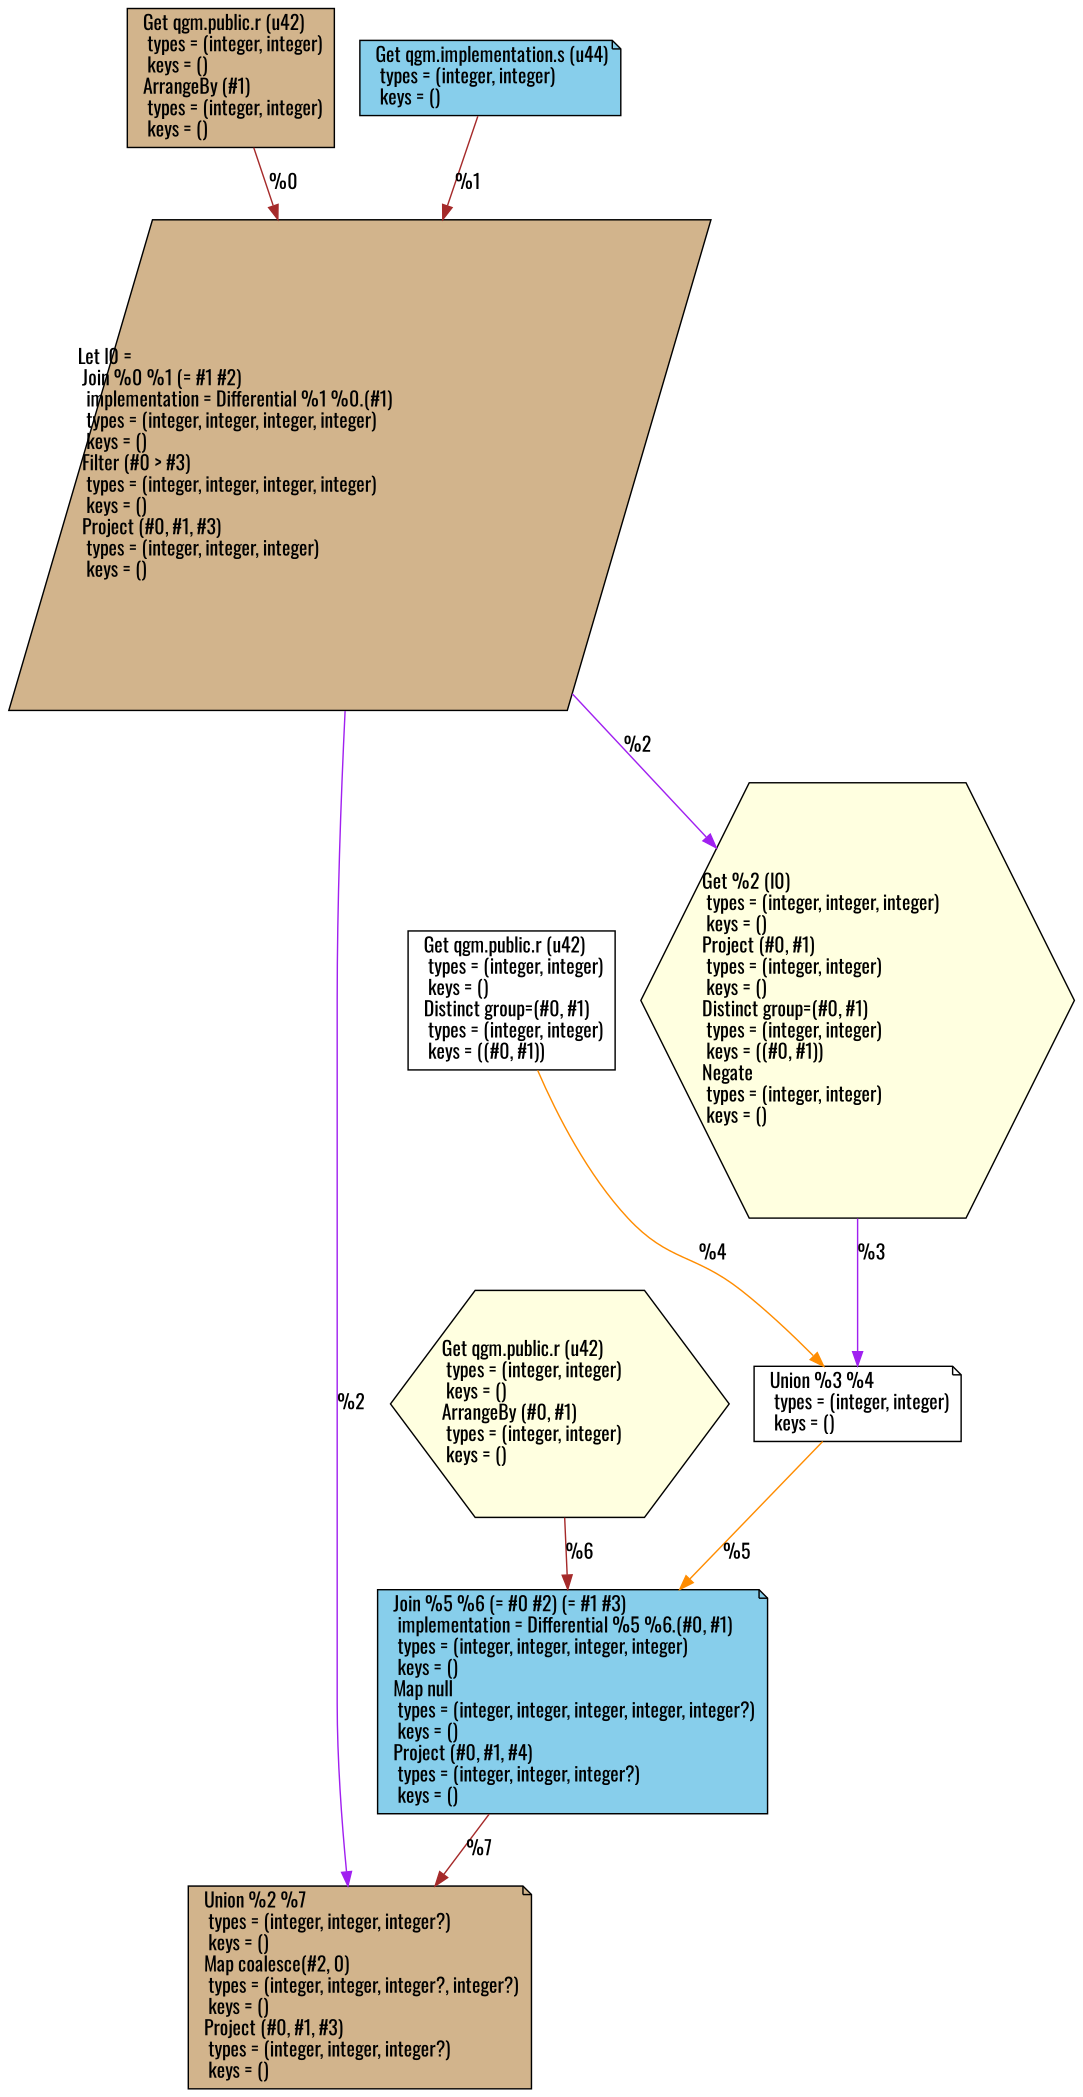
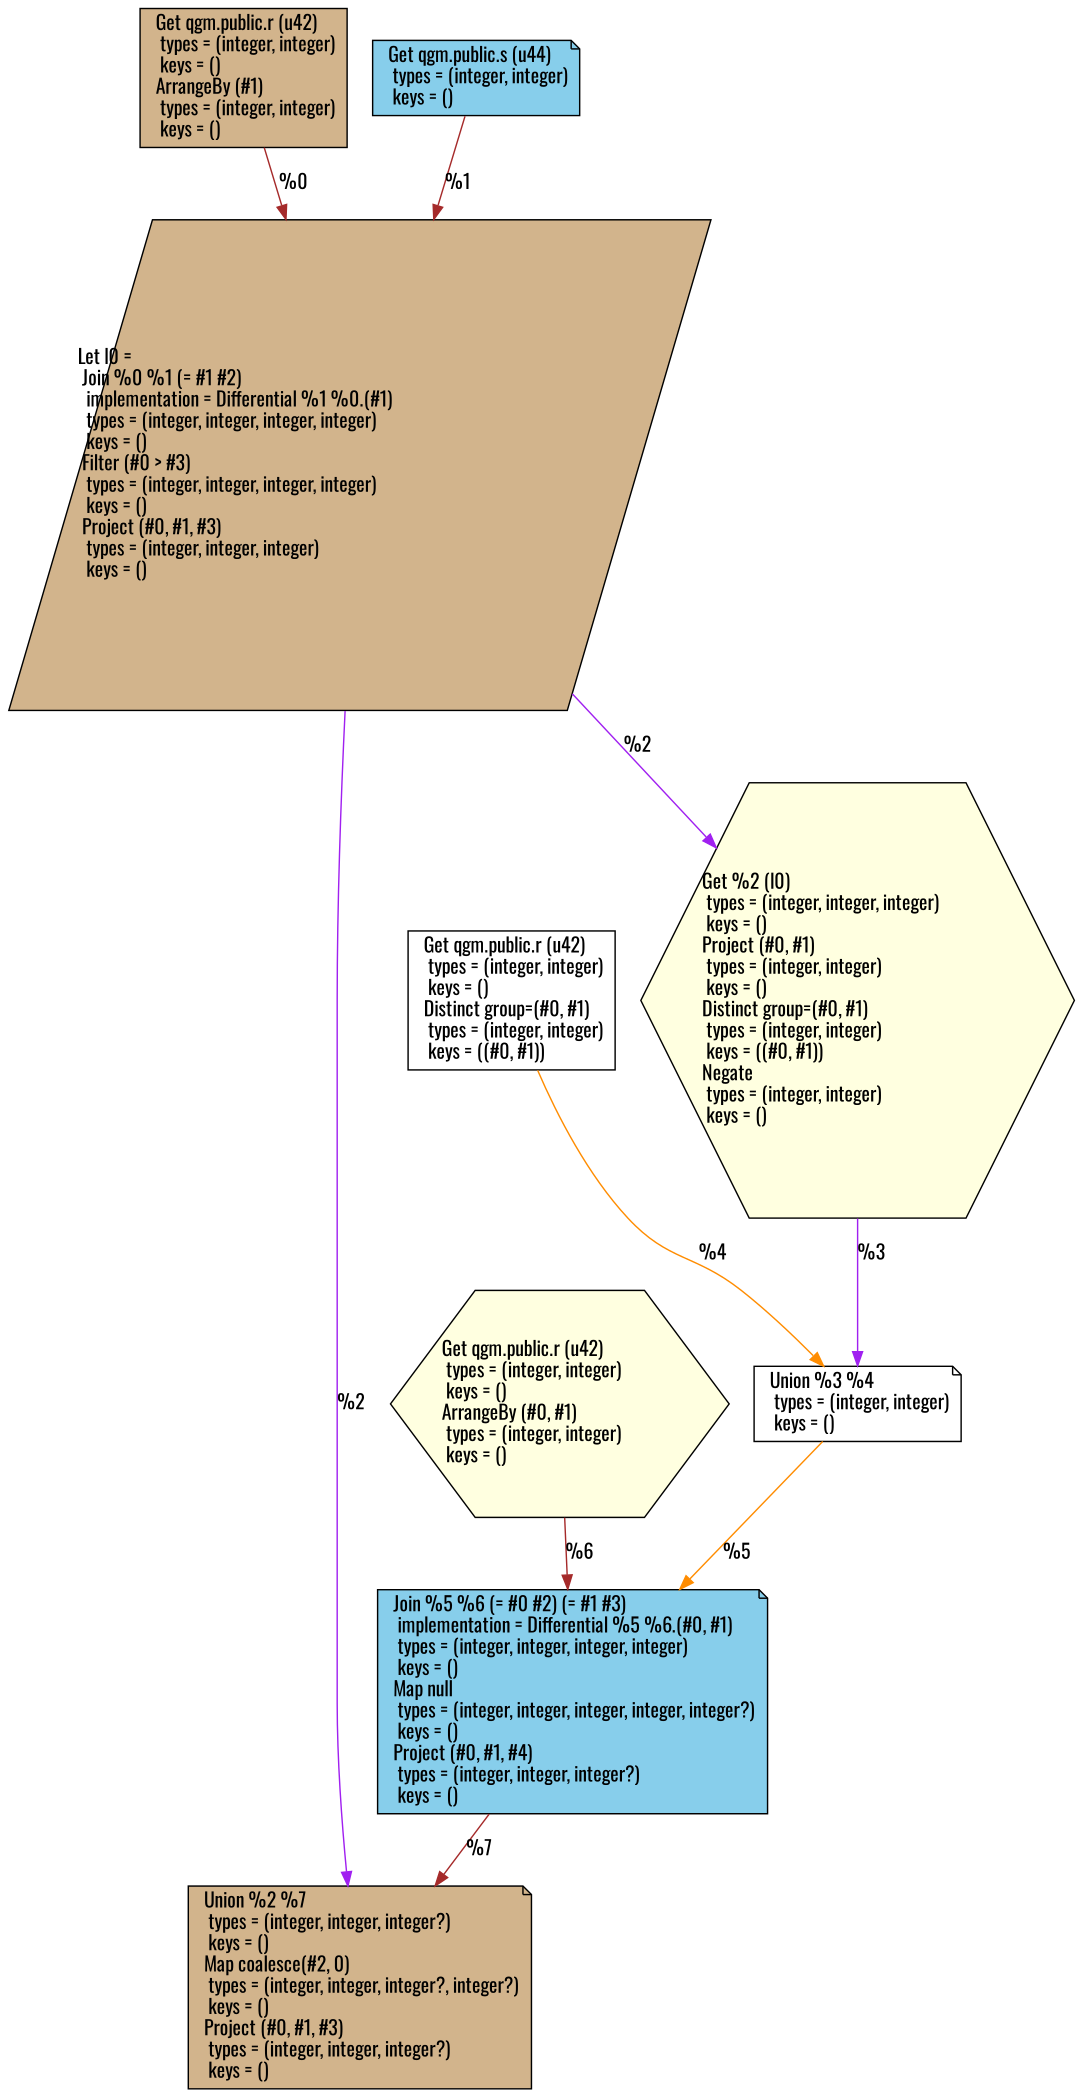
node "Get qgm.implementation.s (u44) types = (integer, integer) keys = ()": label "Get qgm.implementation.s (u44) types = (integer, integer) keys = ()" -> "Get qgm.public.s (u44) types = (integer, integer) keys = ()"
